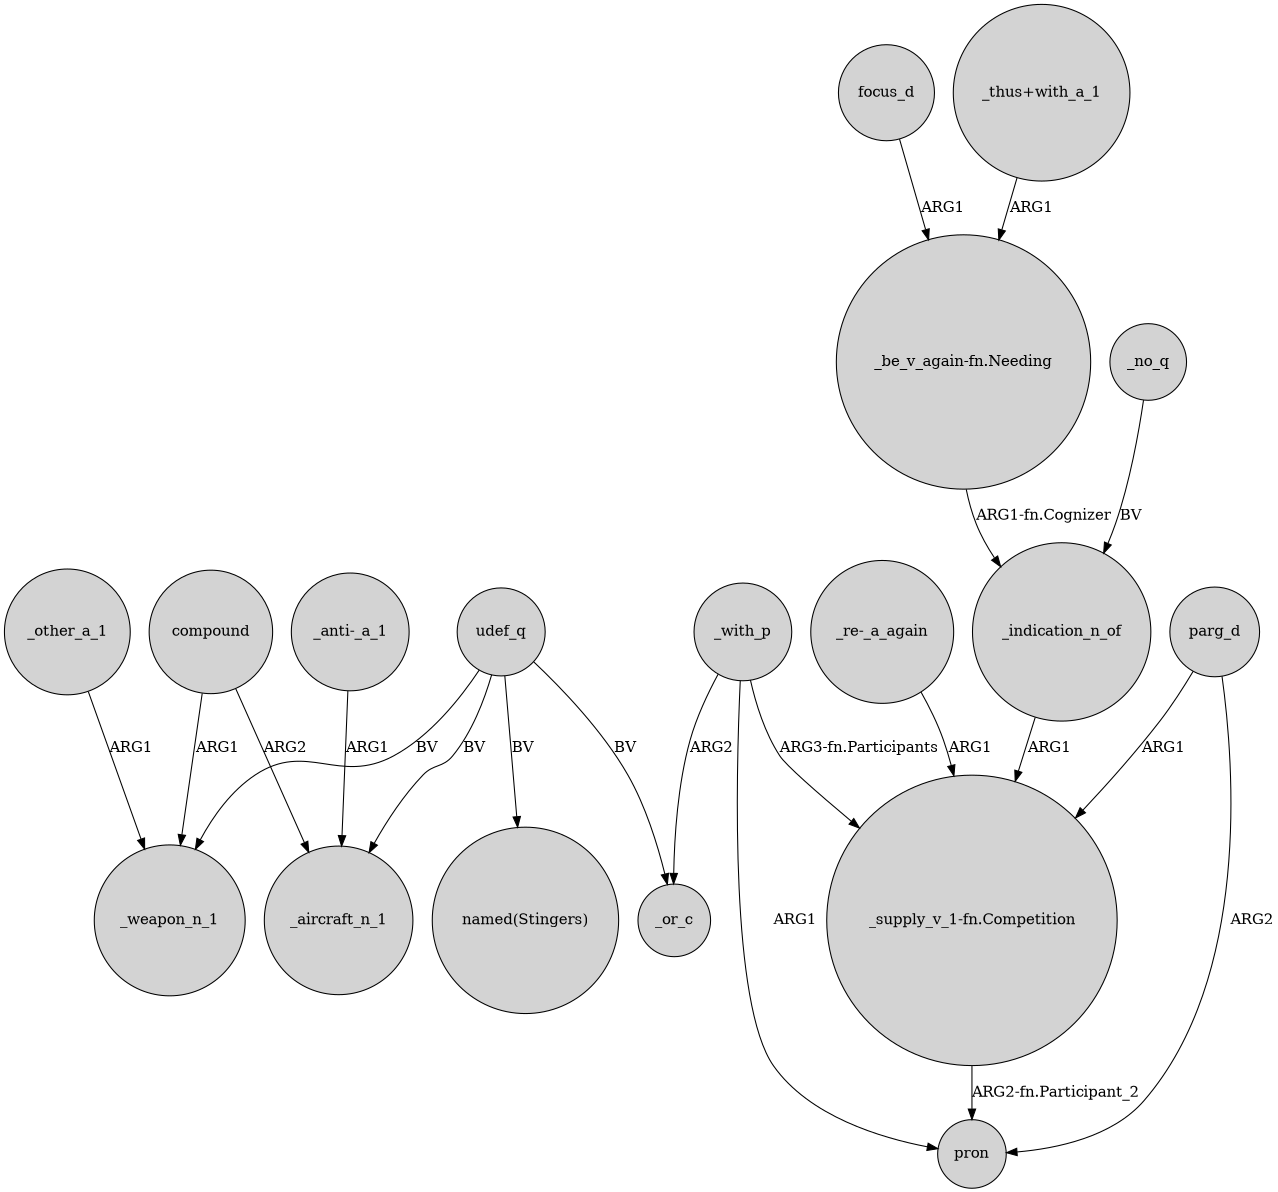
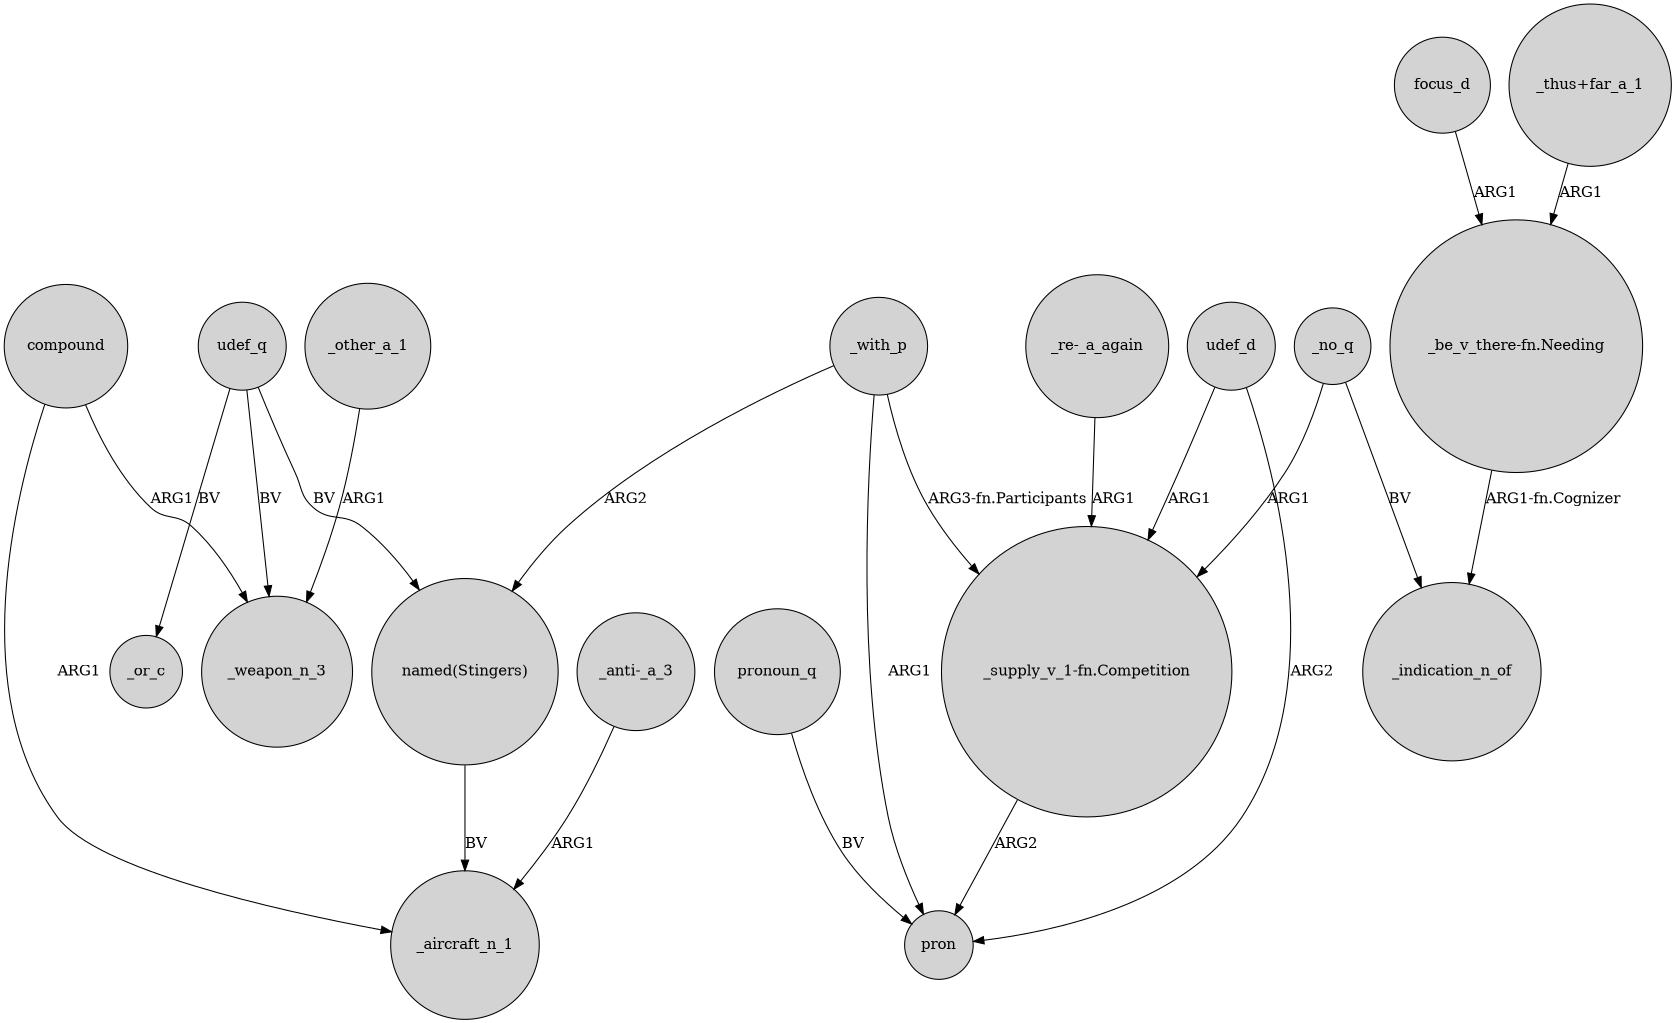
node "_thus+with_a_1": label "_thus+with_a_1" -> "_thus+far_a_1"
node "_be_v_again-fn.Needing": label "_be_v_again-fn.Needing" -> "_be_v_there-fn.Needing"
node "_anti-_a_1": label "_anti-_a_1" -> "_anti-_a_3"
node "parg_d": label "parg_d" -> "udef_d"
node "pronoun_q": added
edge "_indication_n_of" -> "_supply_v_1-fn.Competition": now "_no_q" -> "_supply_v_1-fn.Competition"
edge "compound" -> "_aircraft_n_1": label "ARG2" -> "ARG1"
edge "udef_q" -> "_aircraft_n_1": now "named(Stingers)" -> "_aircraft_n_1"
edge "_with_p" -> "_or_c": now "_with_p" -> "named(Stingers)"
node "_weapon_n_1": label "_weapon_n_1" -> "_weapon_n_3"
edge "_supply_v_1-fn.Competition" -> "pron": label "ARG2-fn.Participant_2" -> "ARG2"
